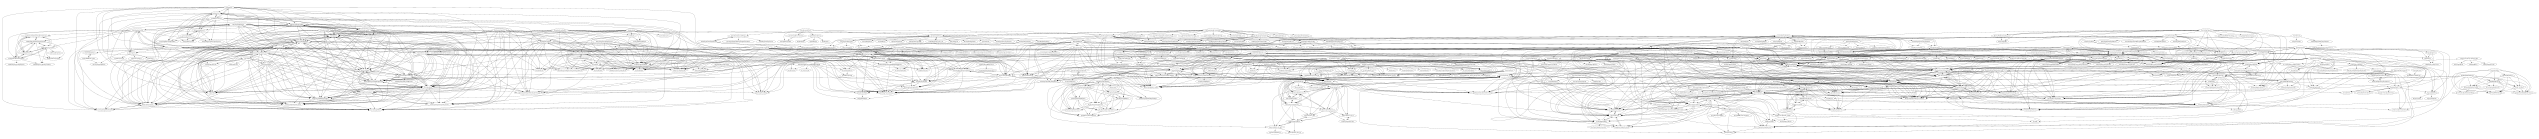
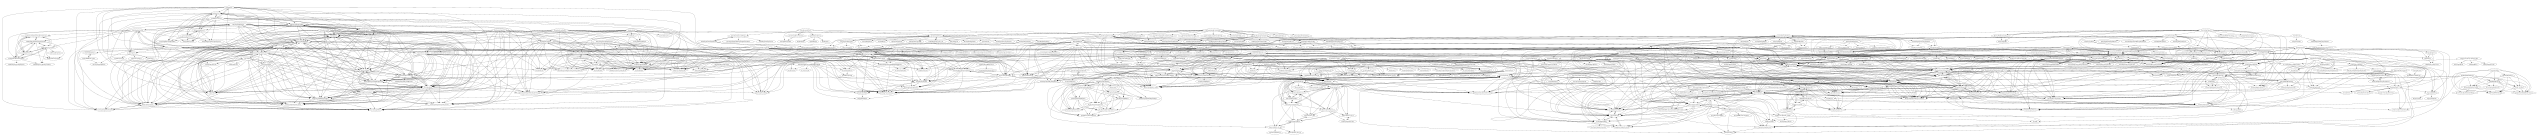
node "GankLun/bsdiff-cross-platform": removed
